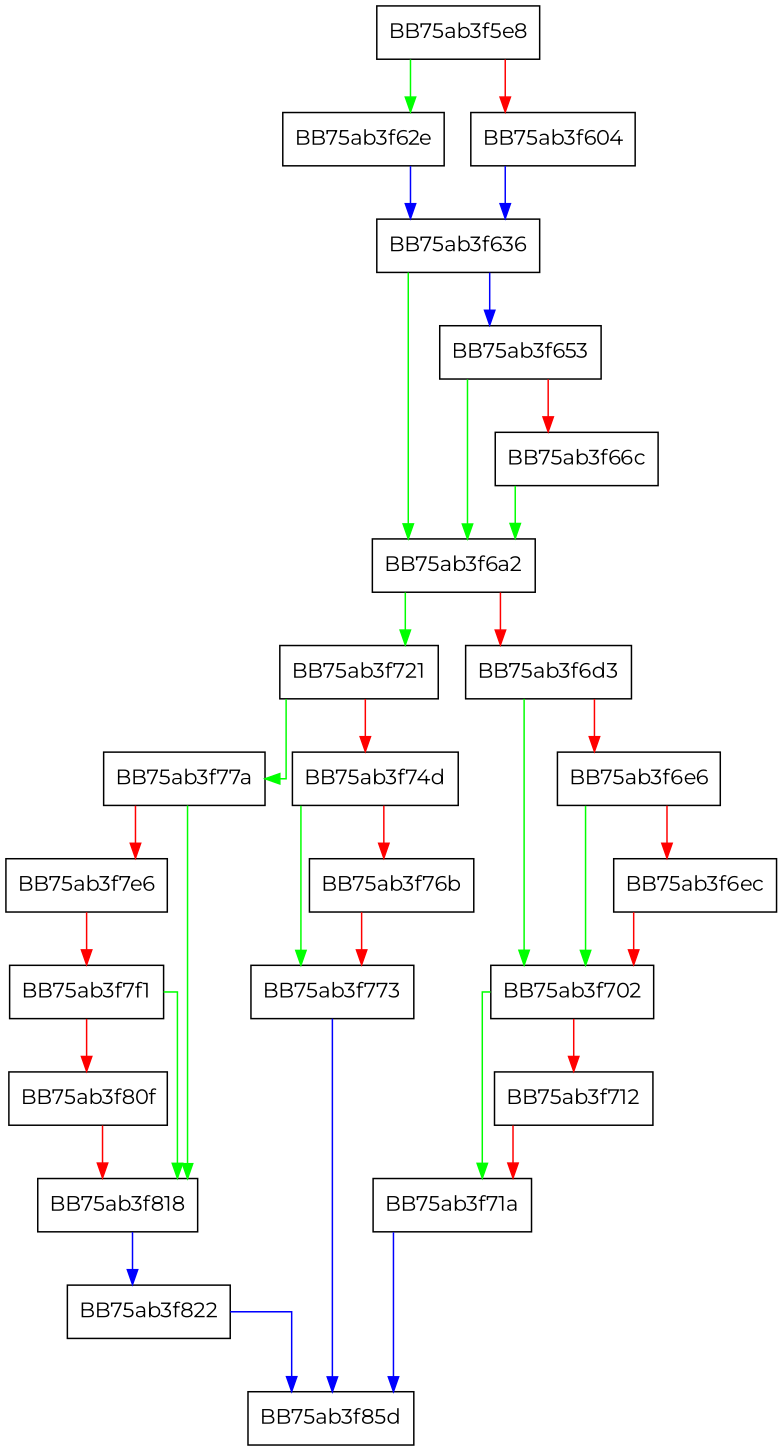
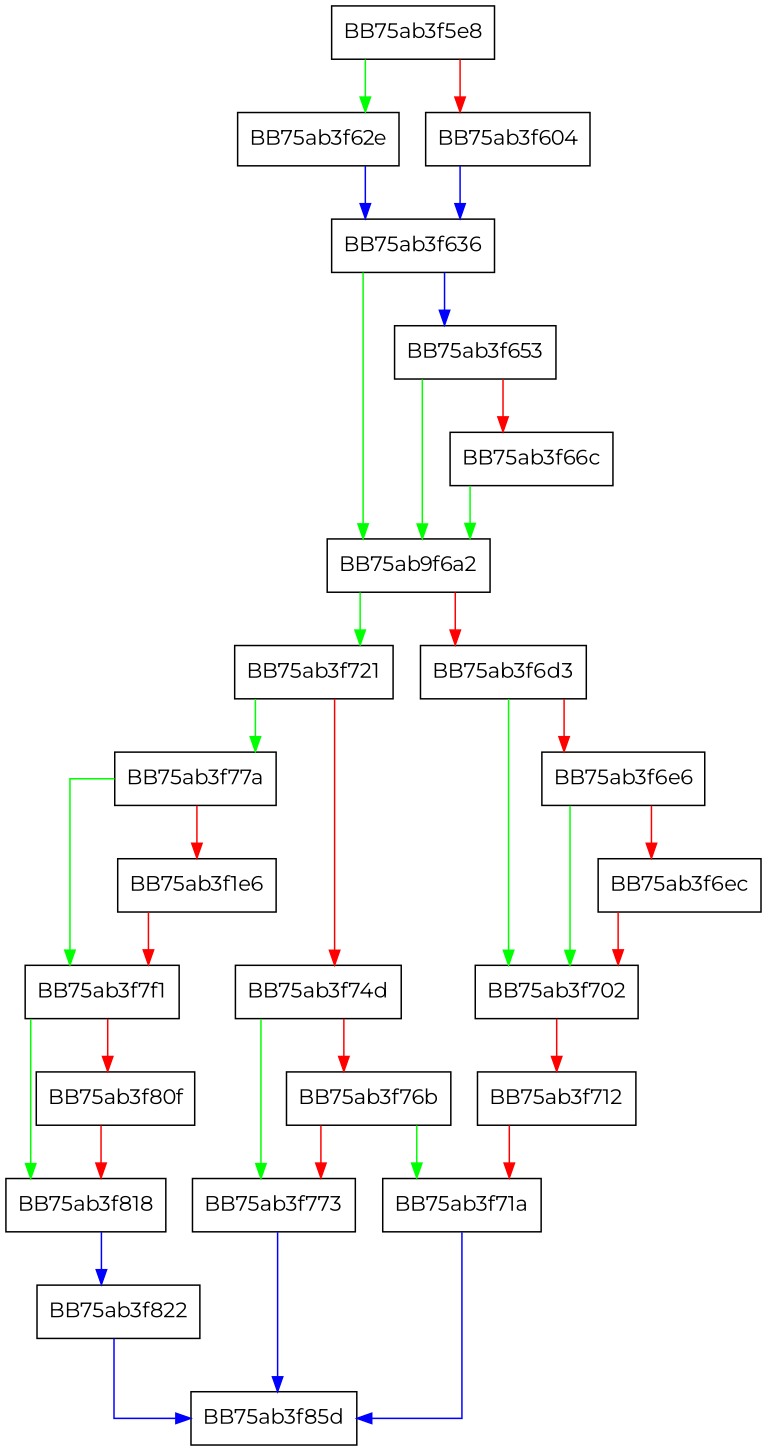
node "BB75ab3f6a2": label "BB75ab3f6a2" -> "BB75ab9f6a2"
node "BB75ab3f7e6": label "BB75ab3f7e6" -> "BB75ab3f1e6"
edge "BB75ab3f77a" -> "BB75ab3f818": now "BB75ab3f77a" -> "BB75ab3f7f1"
edge "BB75ab3f702" -> "BB75ab3f71a": now "BB75ab3f76b" -> "BB75ab3f71a"
